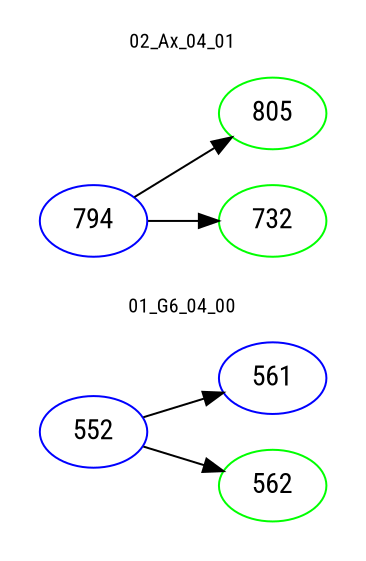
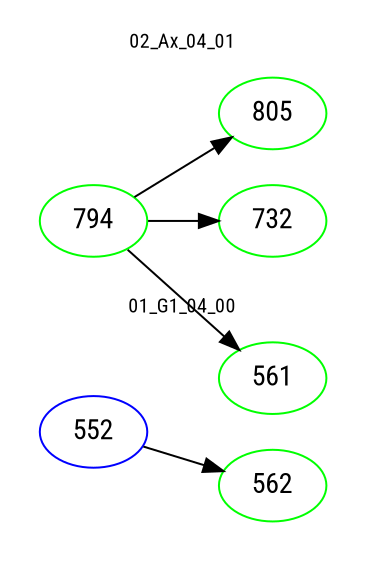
node "794": color blue -> green
cluster "01_G6_04_00": label "01_G6_04_00" -> "01_G1_04_00"
node "561": color blue -> green
edge "552" -> "561": now "794" -> "561"
